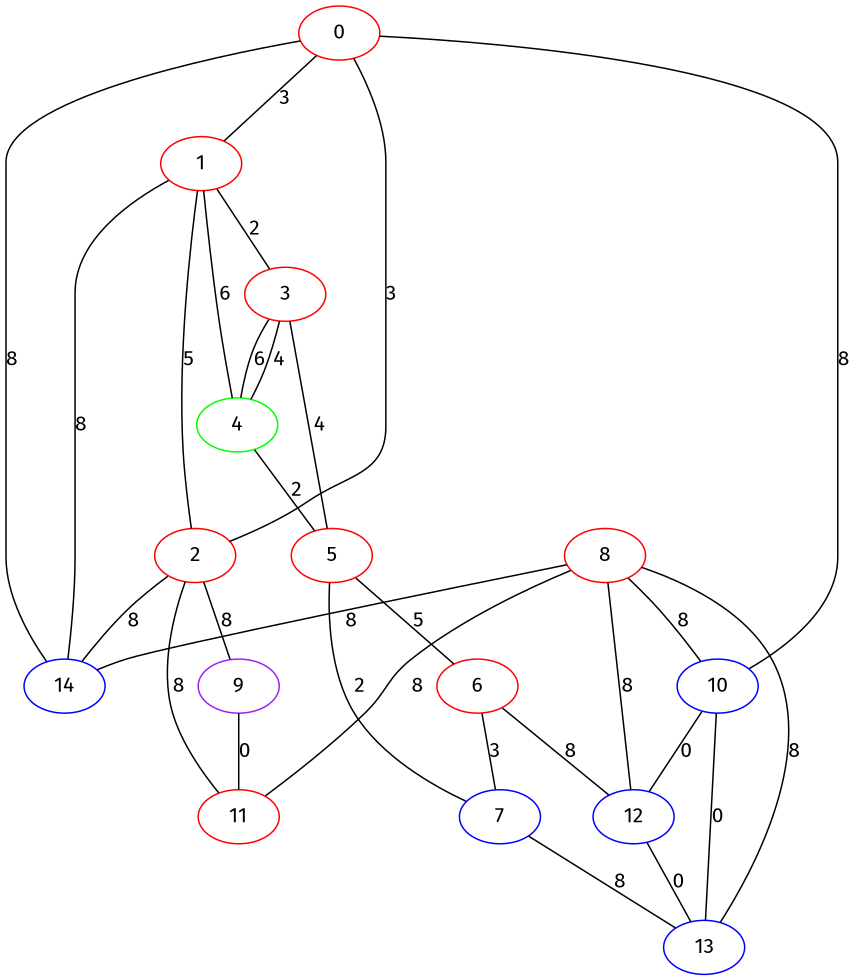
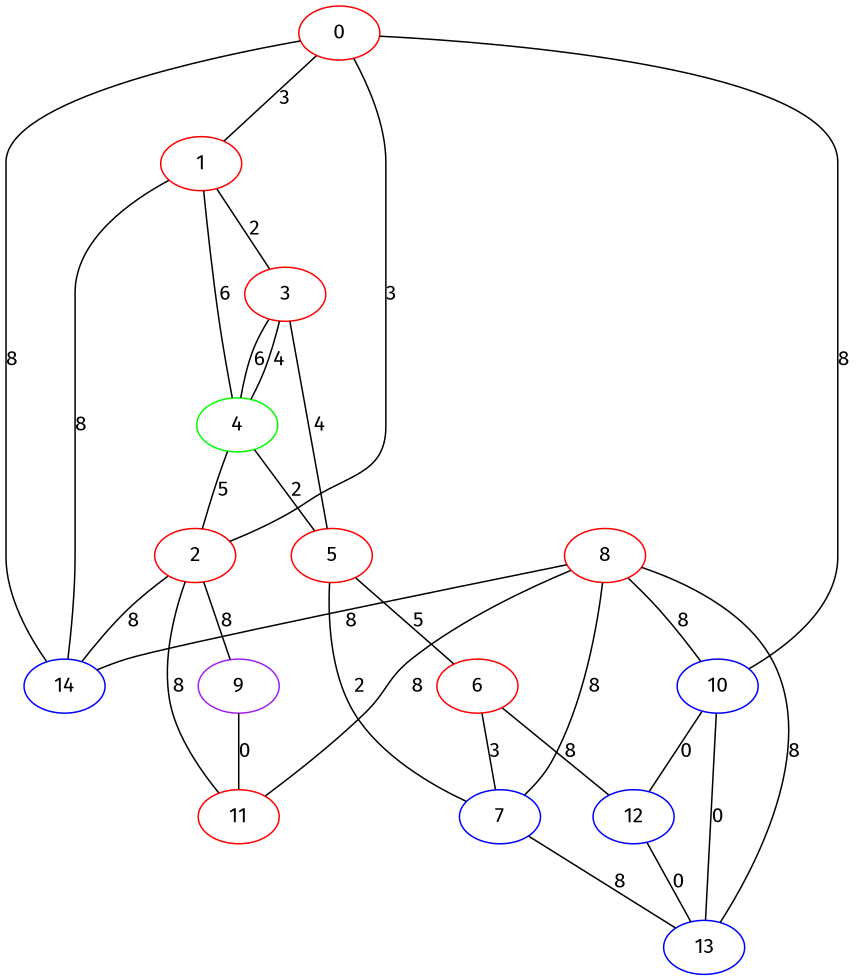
edge "1" -- "2": now "4" -- "2"
edge "8" -- "12": now "8" -- "7"
